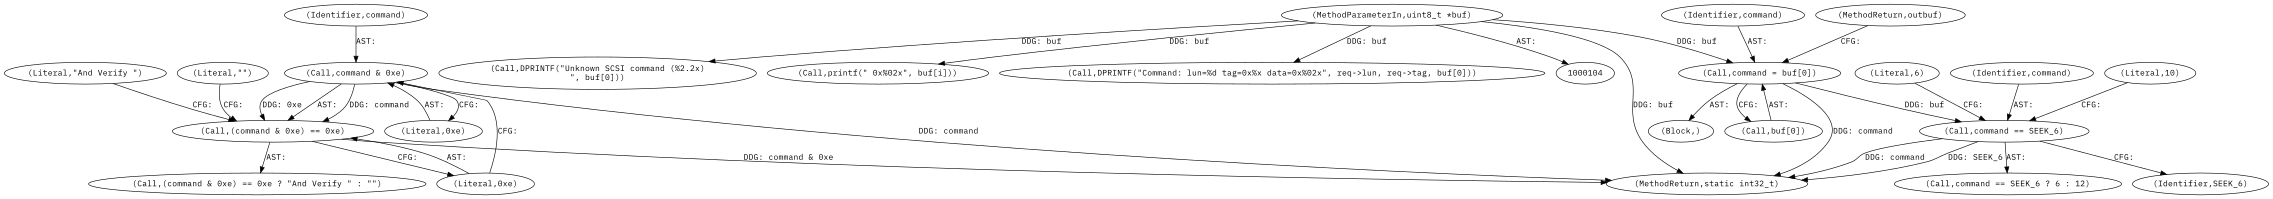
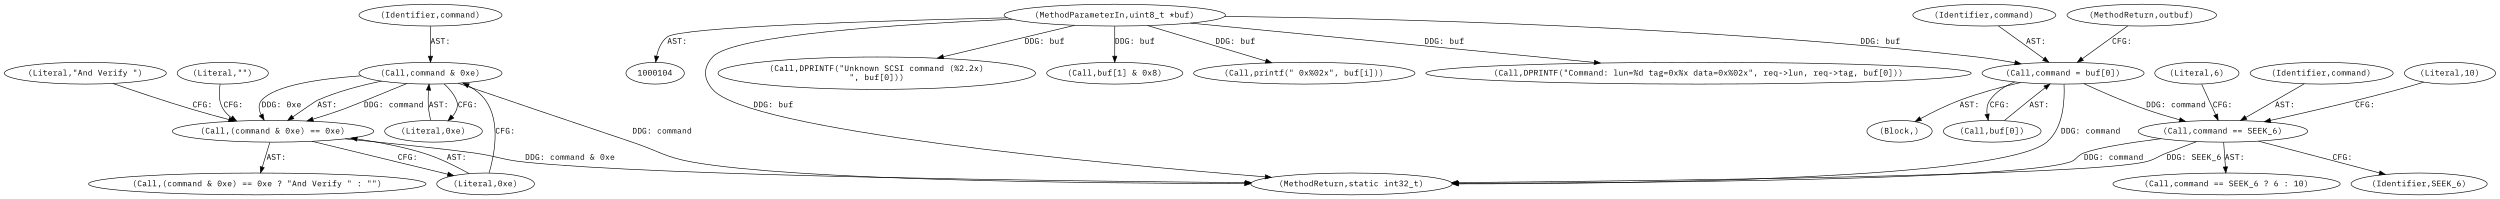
node "(Call,buf[1] & 0x8)": added
edge "(Call,command = buf[0])" -> "(Call,command == SEEK_6)": label "DDG: buf" -> "DDG: command"
node "(Call,command == SEEK_6 ? 6 : 12)": label "(Call,command == SEEK_6 ? 6 : 12)" -> "(Call,command == SEEK_6 ? 6 : 10)"
